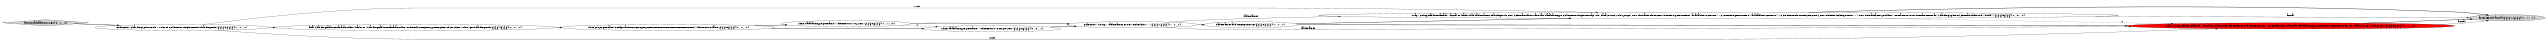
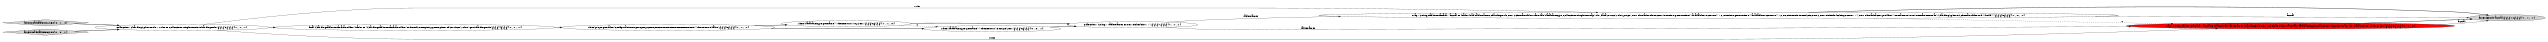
node "tableNames.add(TABLE_NAME)@@@8@@@['1', '1', '1']": removed
node "assertLoadTablesPGSQL['0', '0', '1']": added
